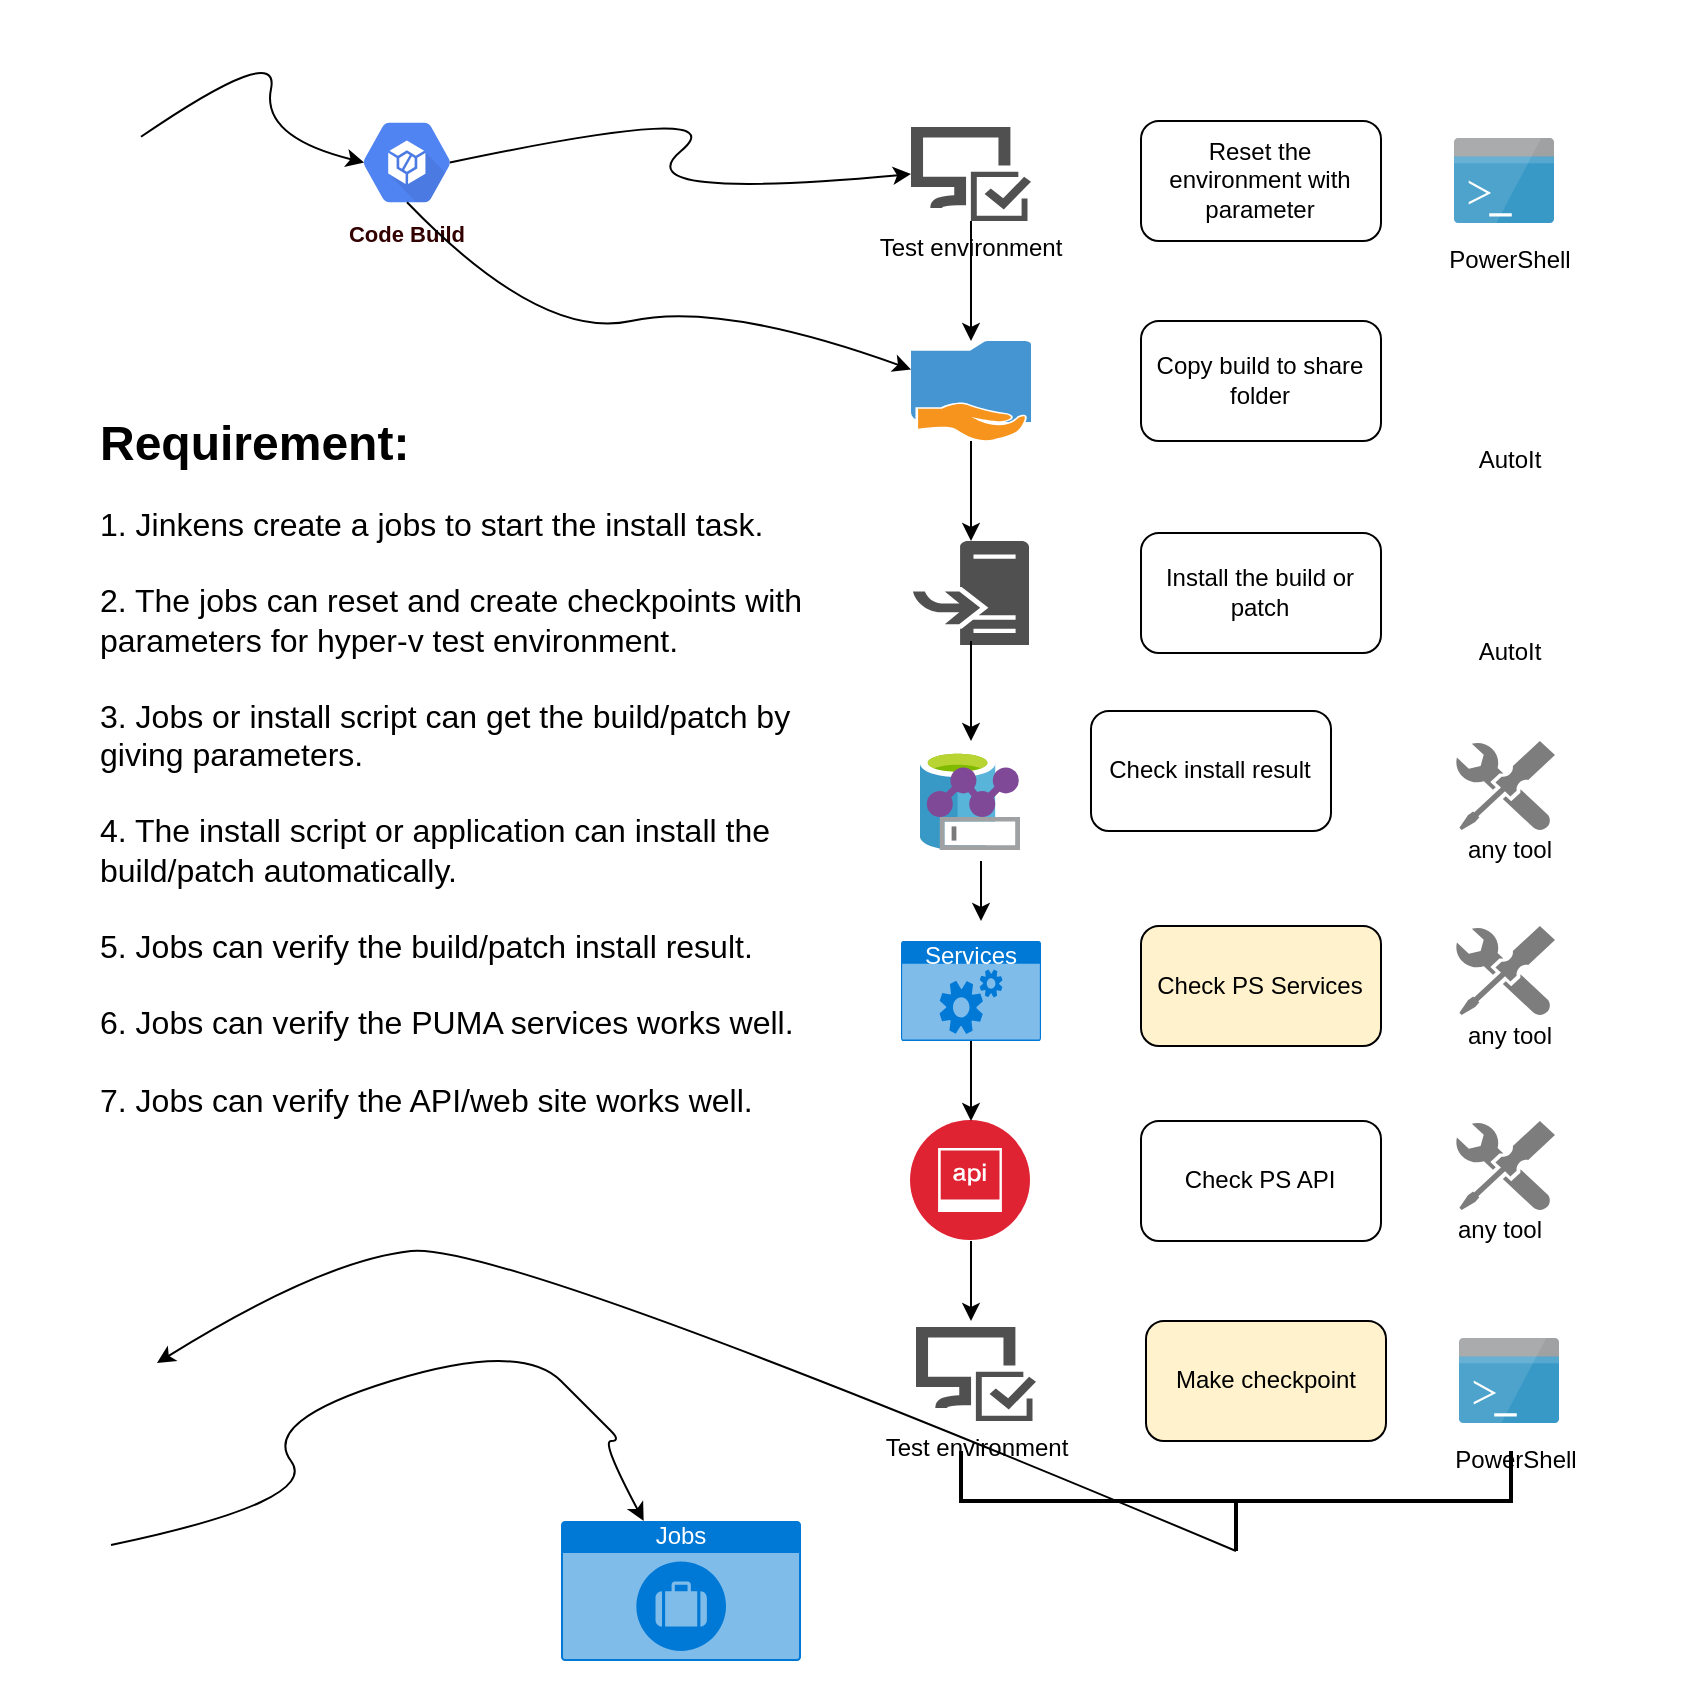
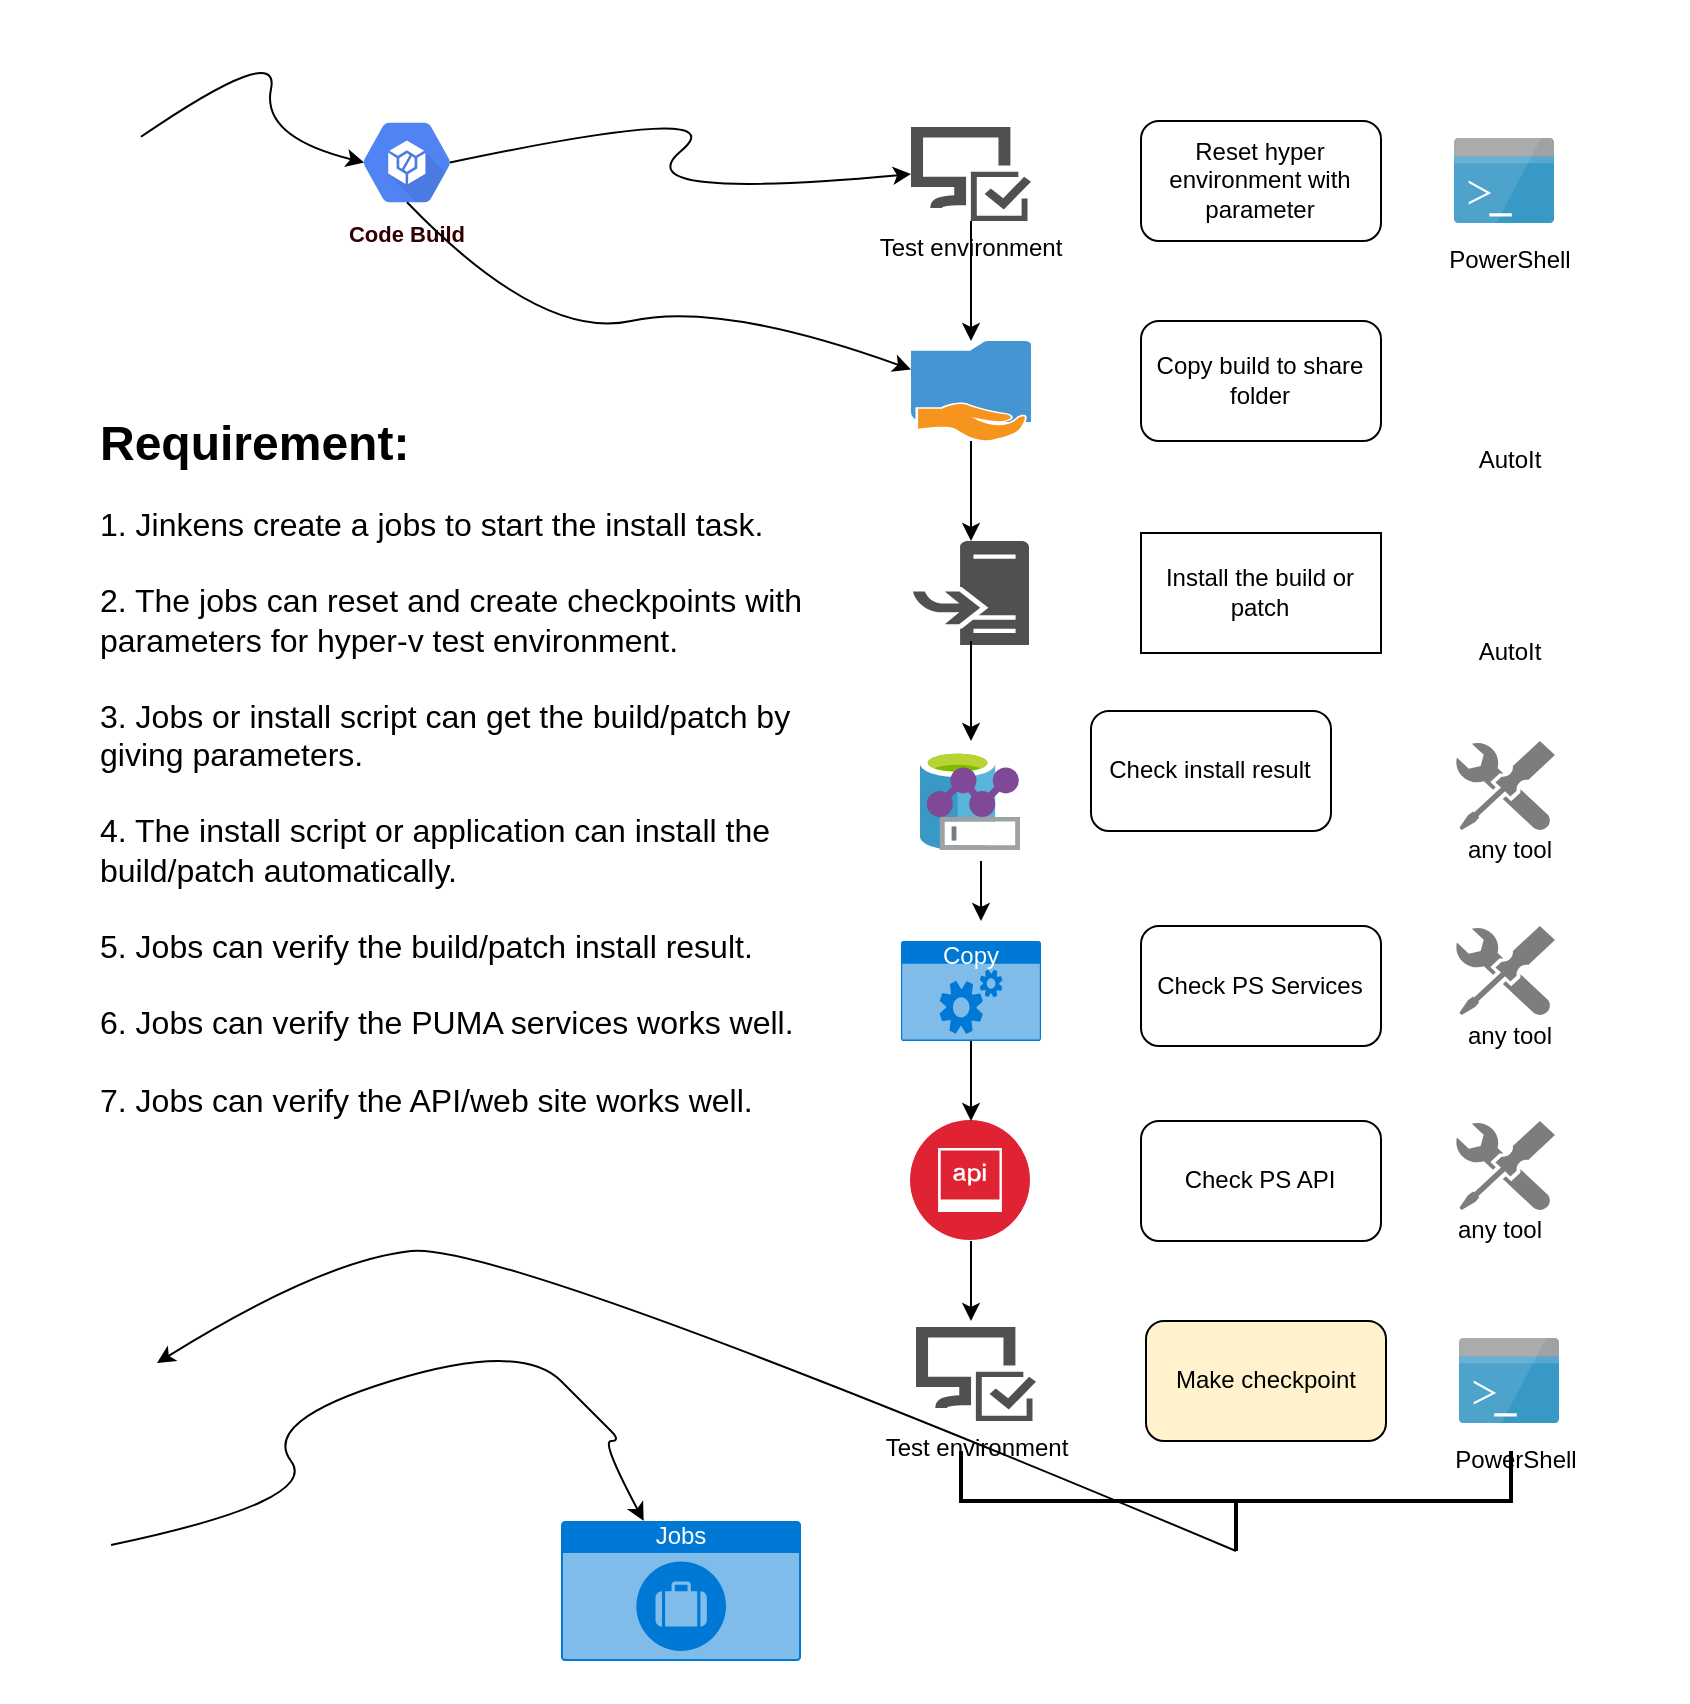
node "Reset the environment with parameter": label "Reset the environment with parameter" -> "Reset hyper environment with parameter"
node "Install the build or patch": shape rounded rectangle -> rectangle
node "Services": label "Services" -> "Copy"
node "Check PS Services": fillcolor #fff2cc -> #ffffff
